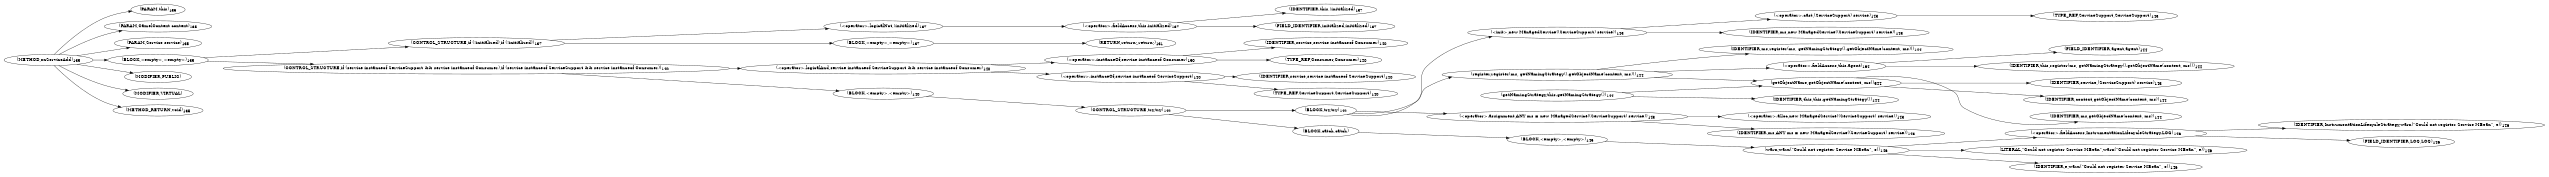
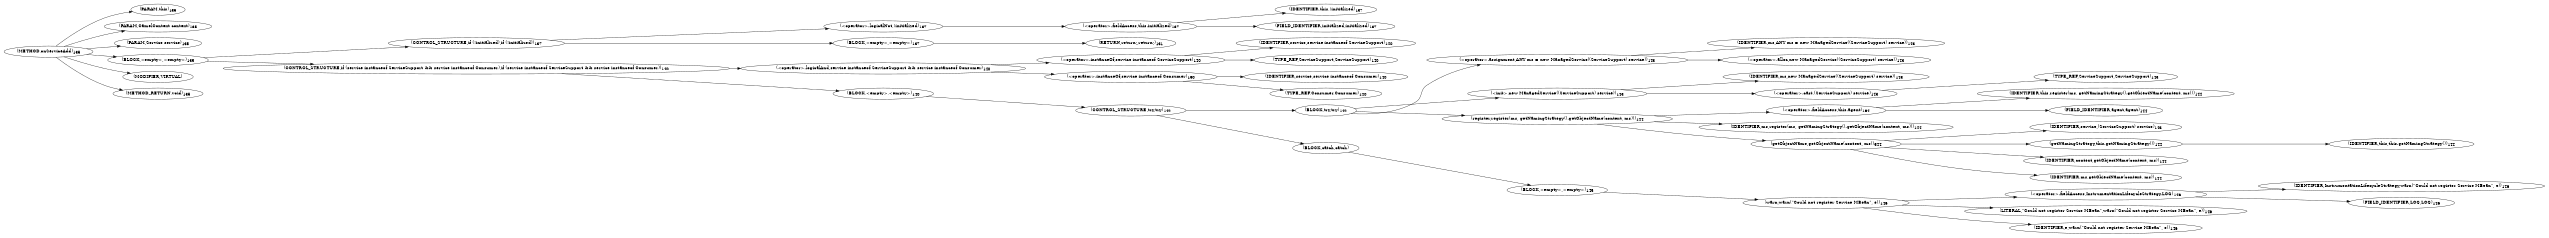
node "(MODIFIER,PUBLIC)": removed
edge "(getNamingStrategy,this.getNamingStrategy())" -> "(getObjectName,getObjectName(context, ms))": reversed
